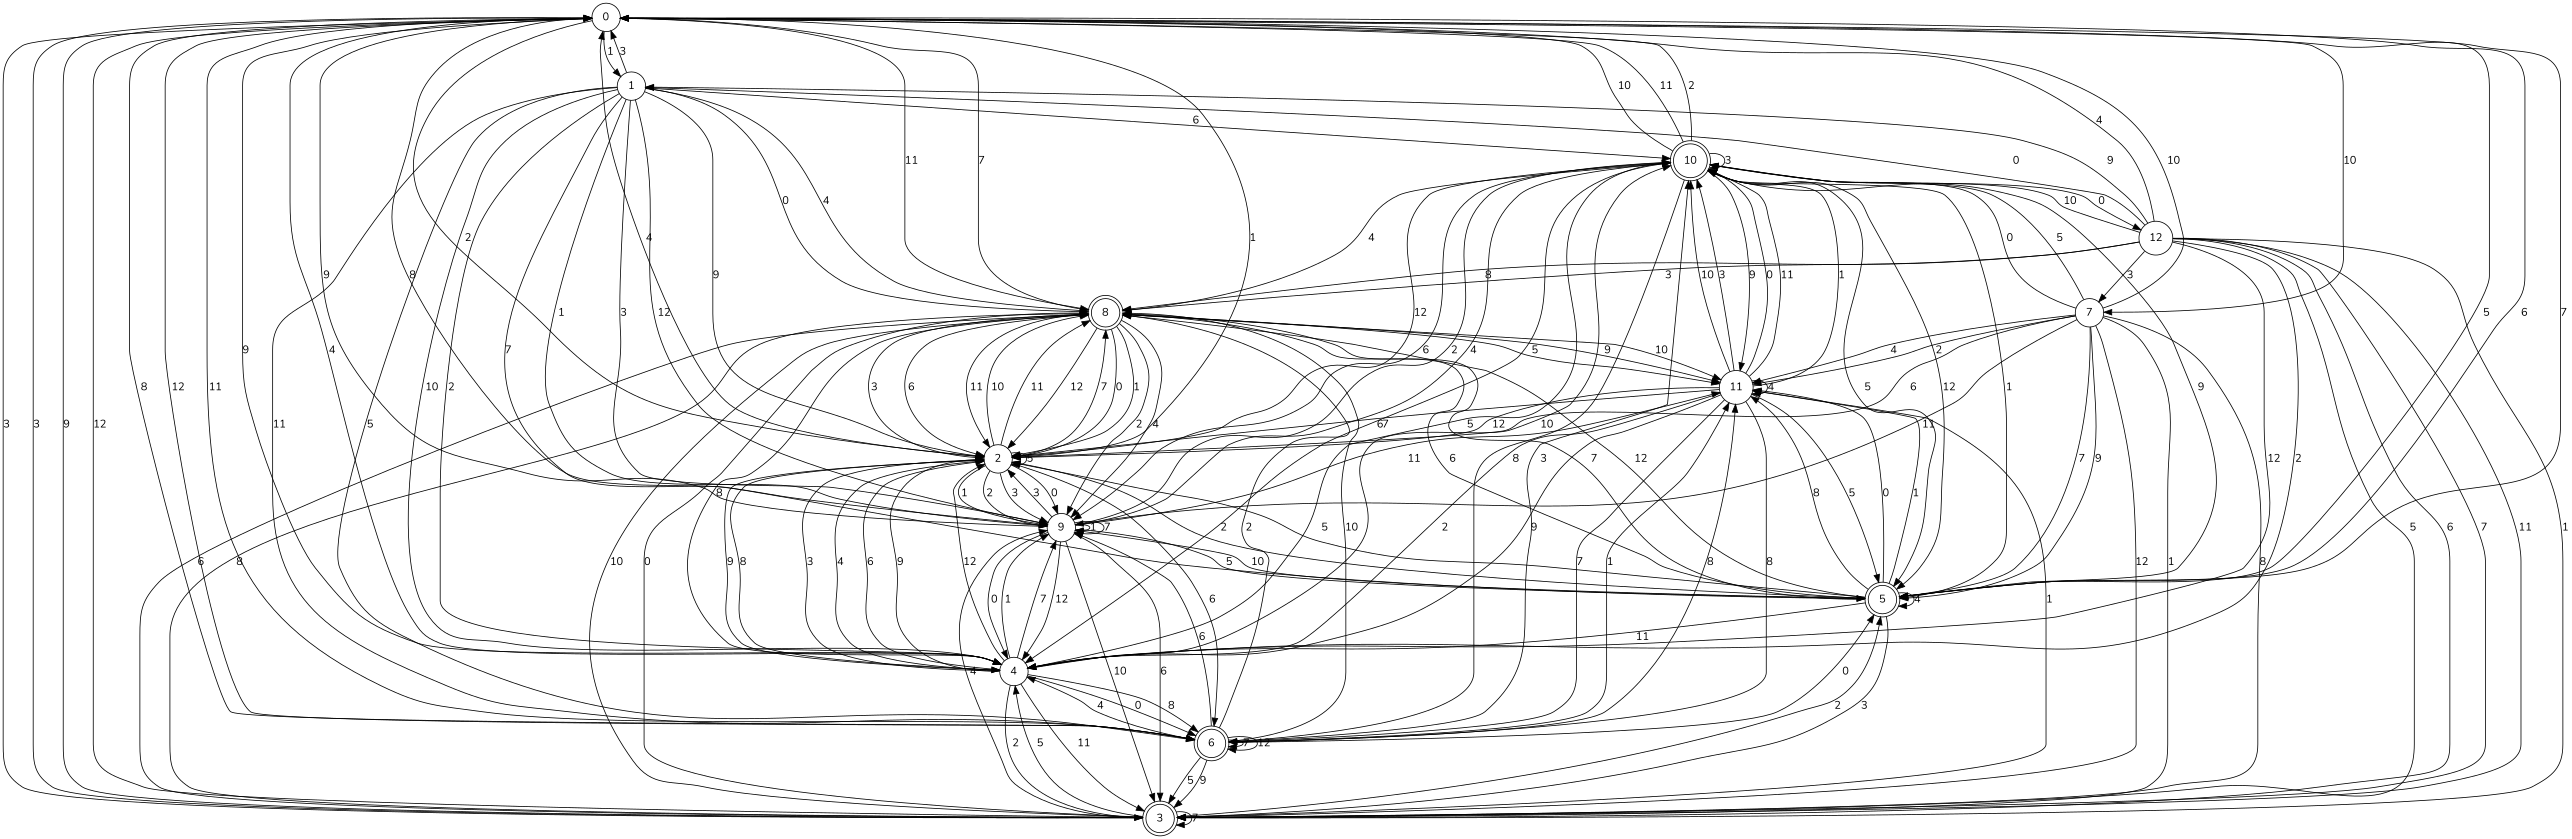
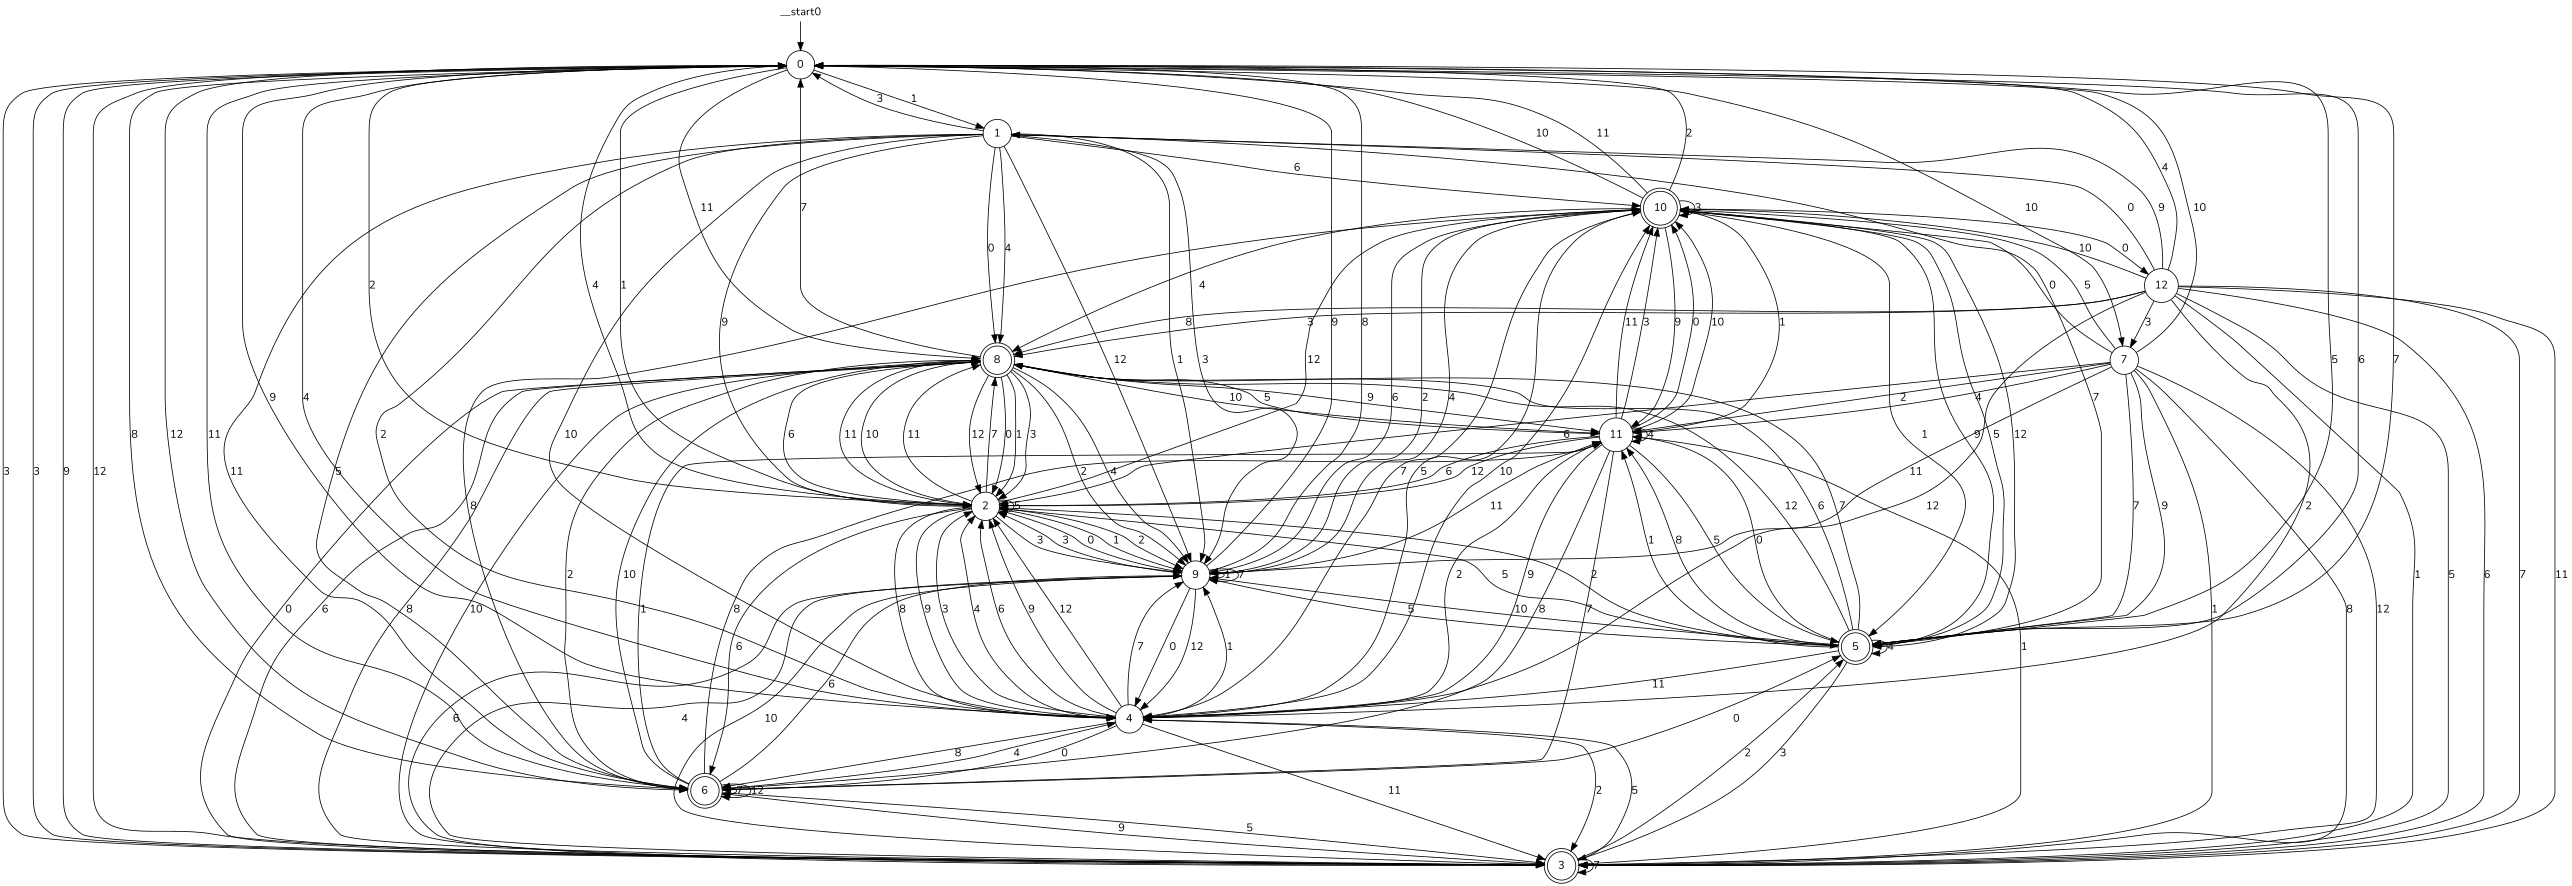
node "__start0": added
edge "8" -> "4": removed, label "8"
edge "6" -> "10": removed, label "3"
